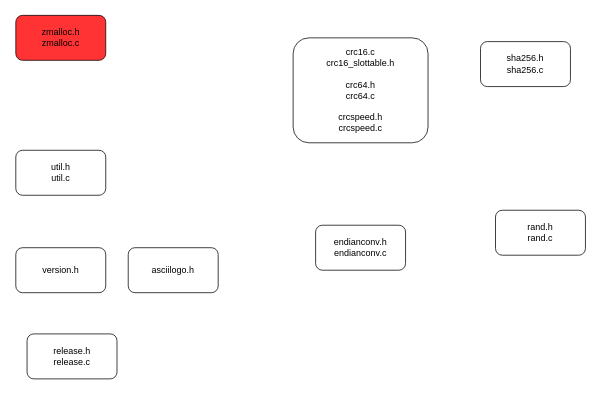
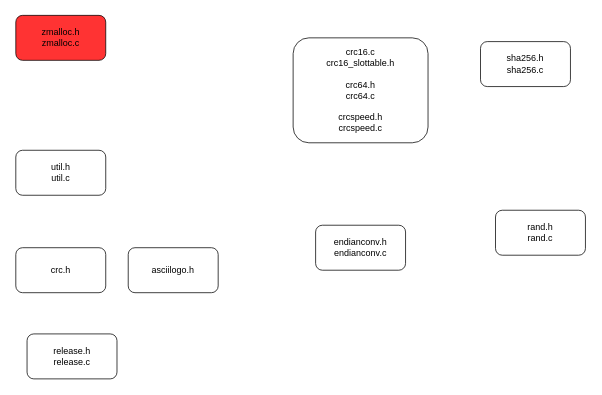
node "version.h": label "version.h" -> "crc.h"
